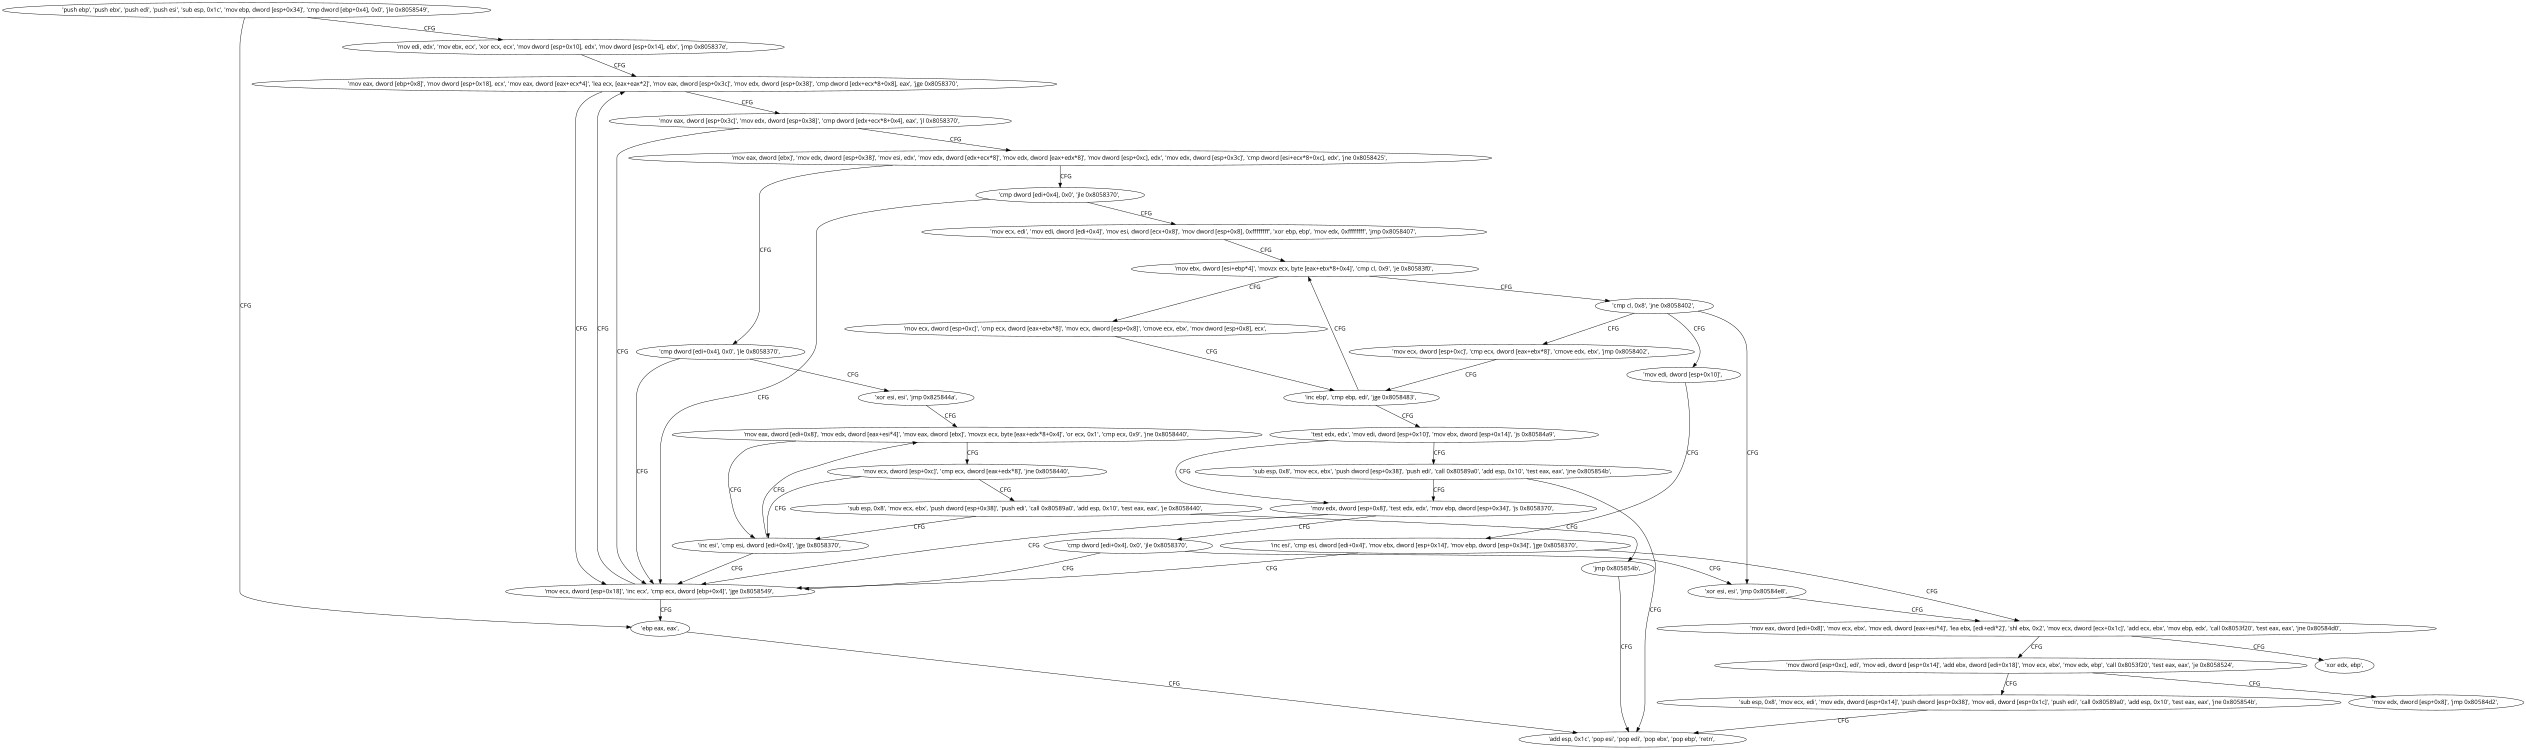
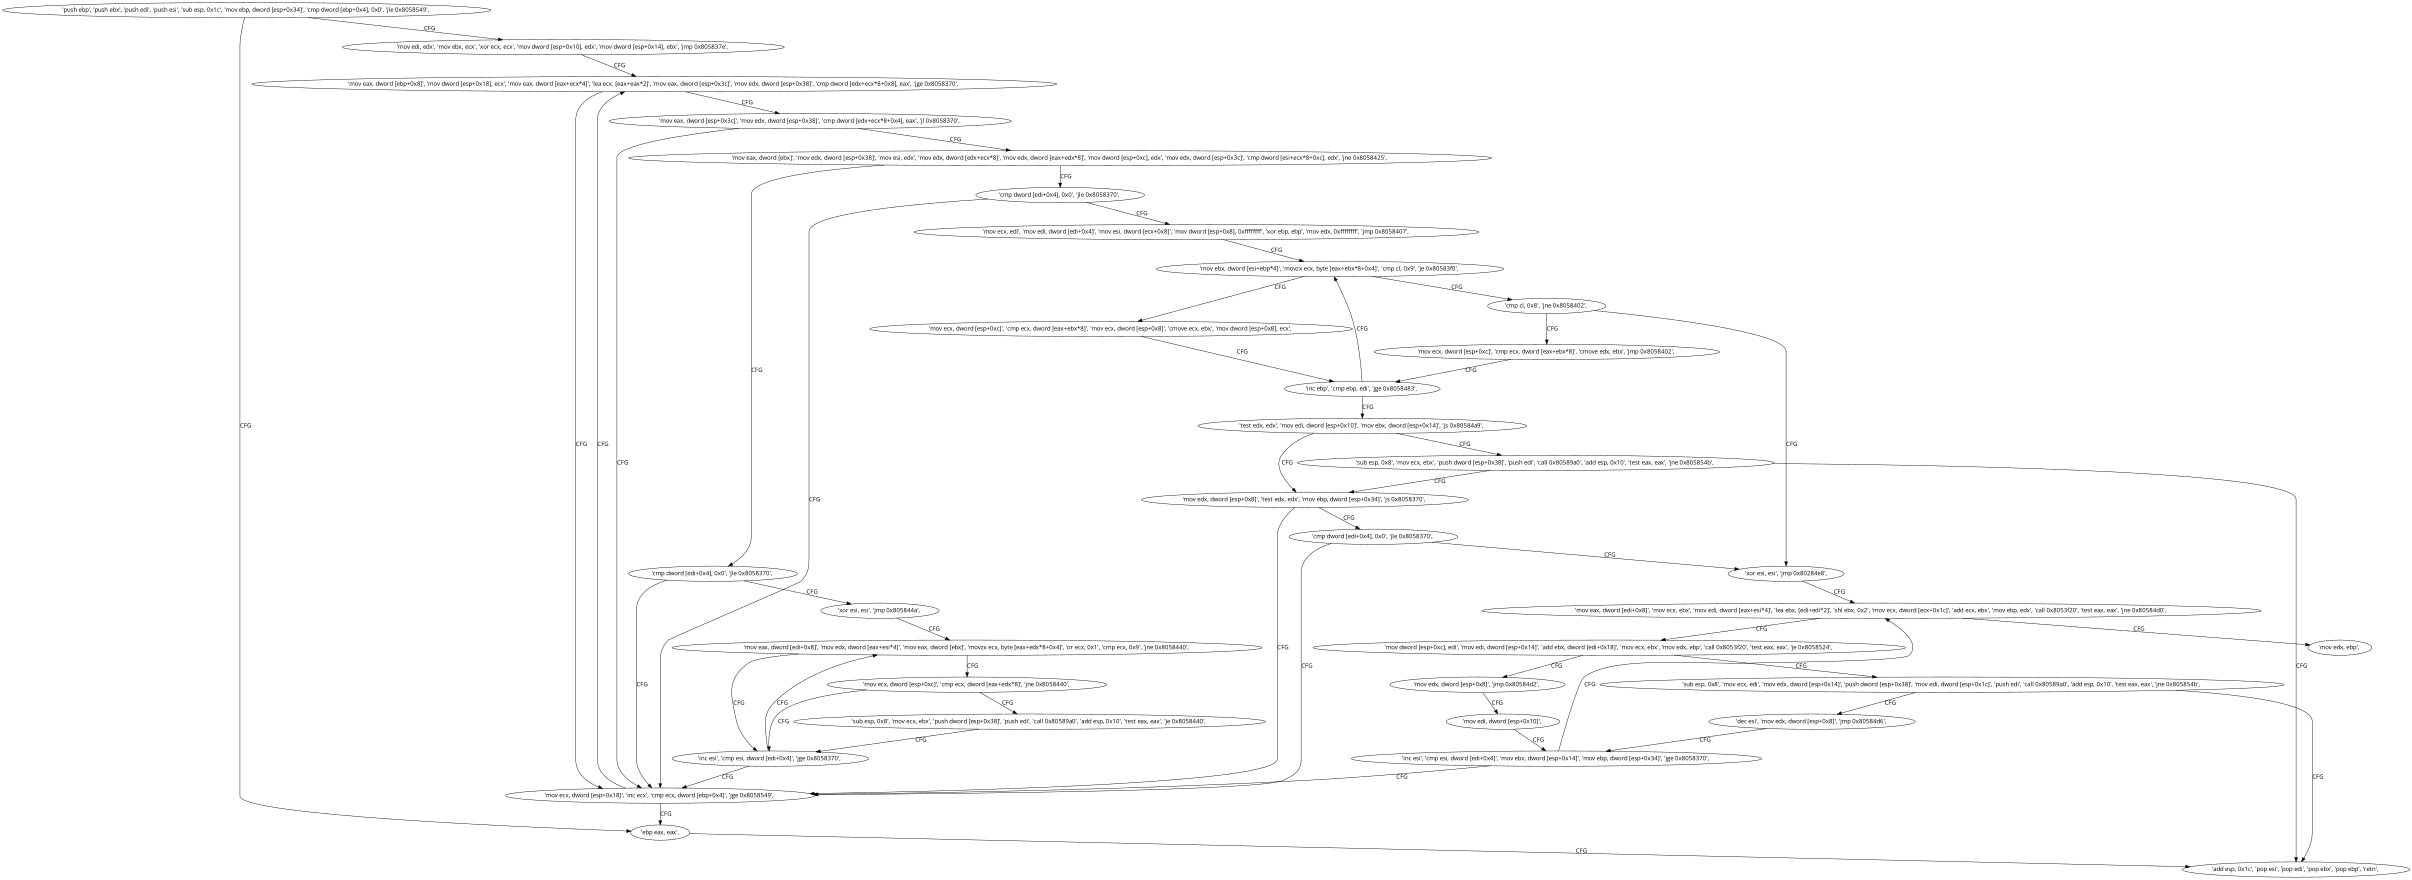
edge "'cmp cl, 0x8', 'jne 0x8058402'," -> "'mov edi, dword [esp+0x10]',": now "'mov edx, dword [esp+0x8]', 'jmp 0x80584d2'," -> "'mov edi, dword [esp+0x10]',"
node "'xor esi, esi', 'jmp 0x825844a',": label "'xor esi, esi', 'jmp 0x825844a'," -> "'xor esi, esi', 'jmp 0x805844a',"
node "'jmp 0x805854b',": removed
node "'xor esi, esi', 'jmp 0x80584e8',": label "'xor esi, esi', 'jmp 0x80584e8'," -> "'xor esi, esi', 'jmp 0x80284e8',"
node "'xor edx, ebp',": label "'xor edx, ebp'," -> "'mov edx, ebp',"
node "'dec esi', 'mov edx, dword [esp+0x8]', 'jmp 0x80584d6',": added
